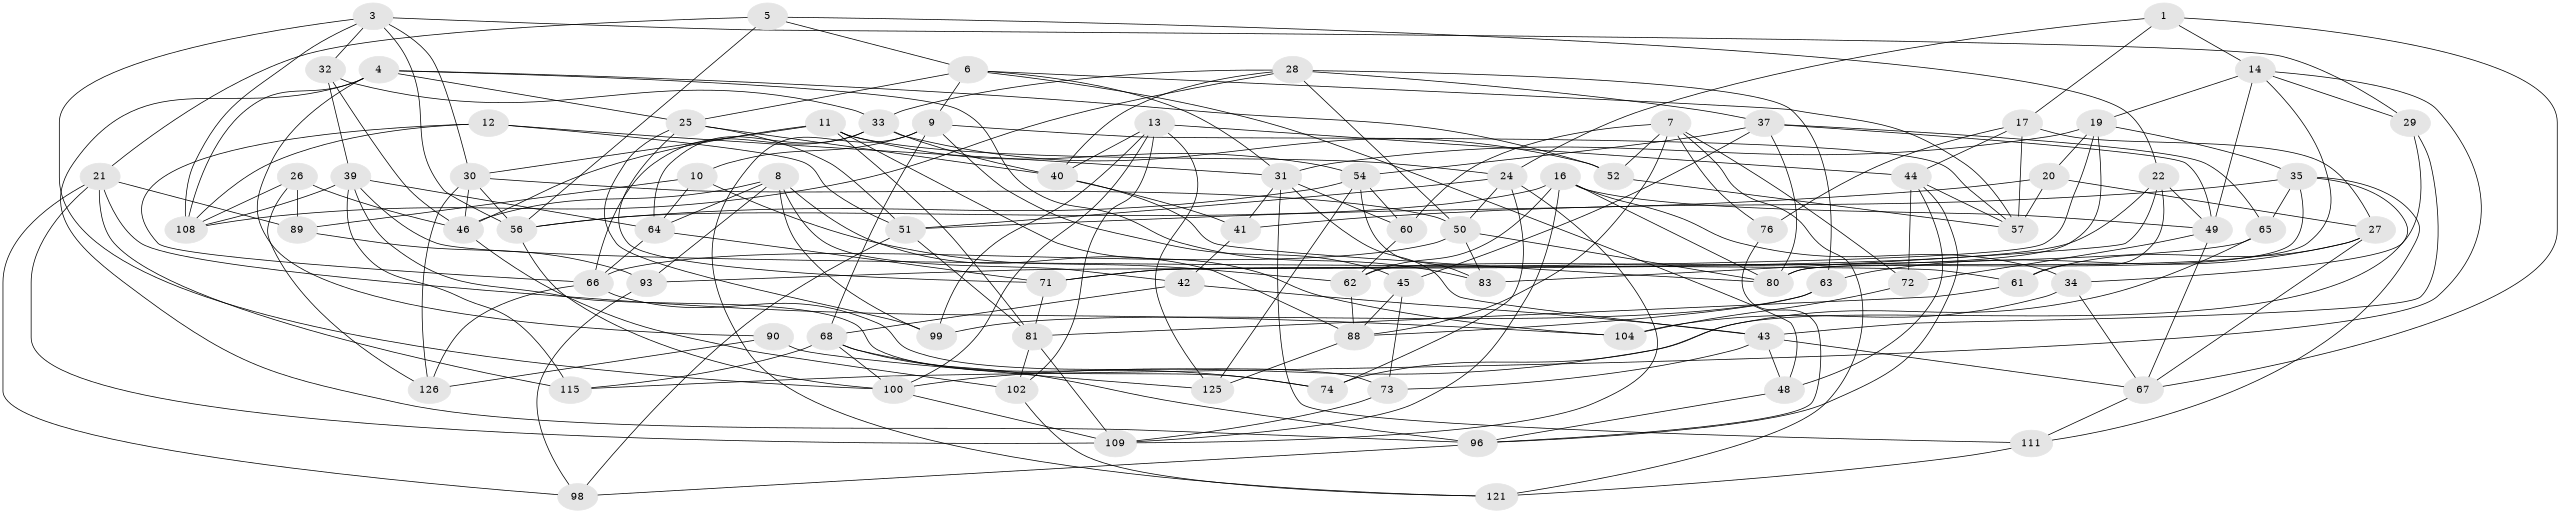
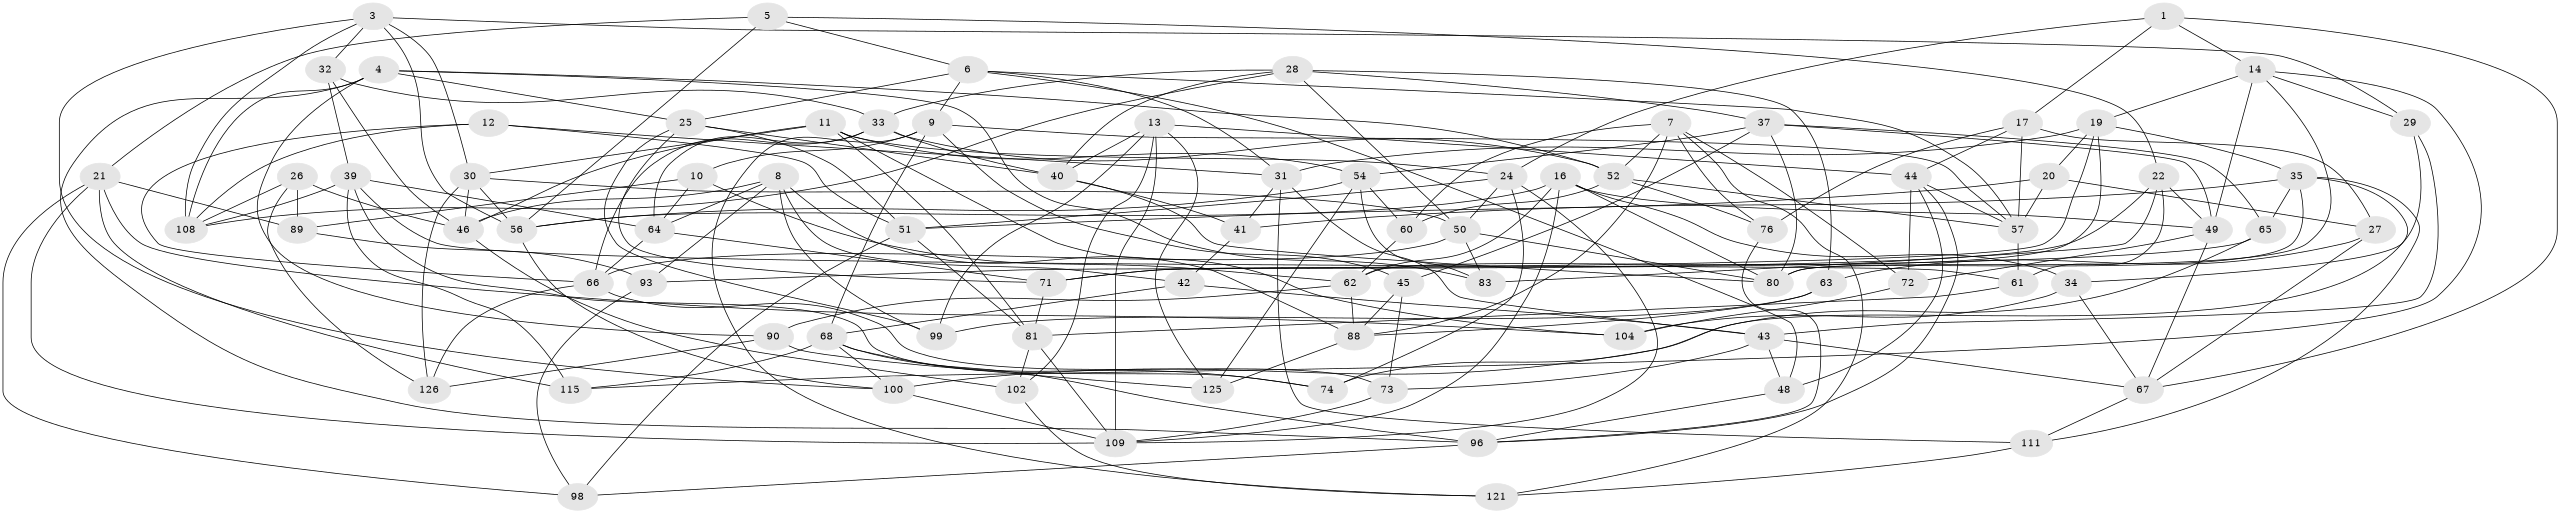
edge "52" -- "76": added
edge "31" -- "60": now "52" -- "60"
edge "13" -- "100": now "13" -- "109"
edge "27" -- "61": now "57" -- "61"
edge "62" -- "90": added
